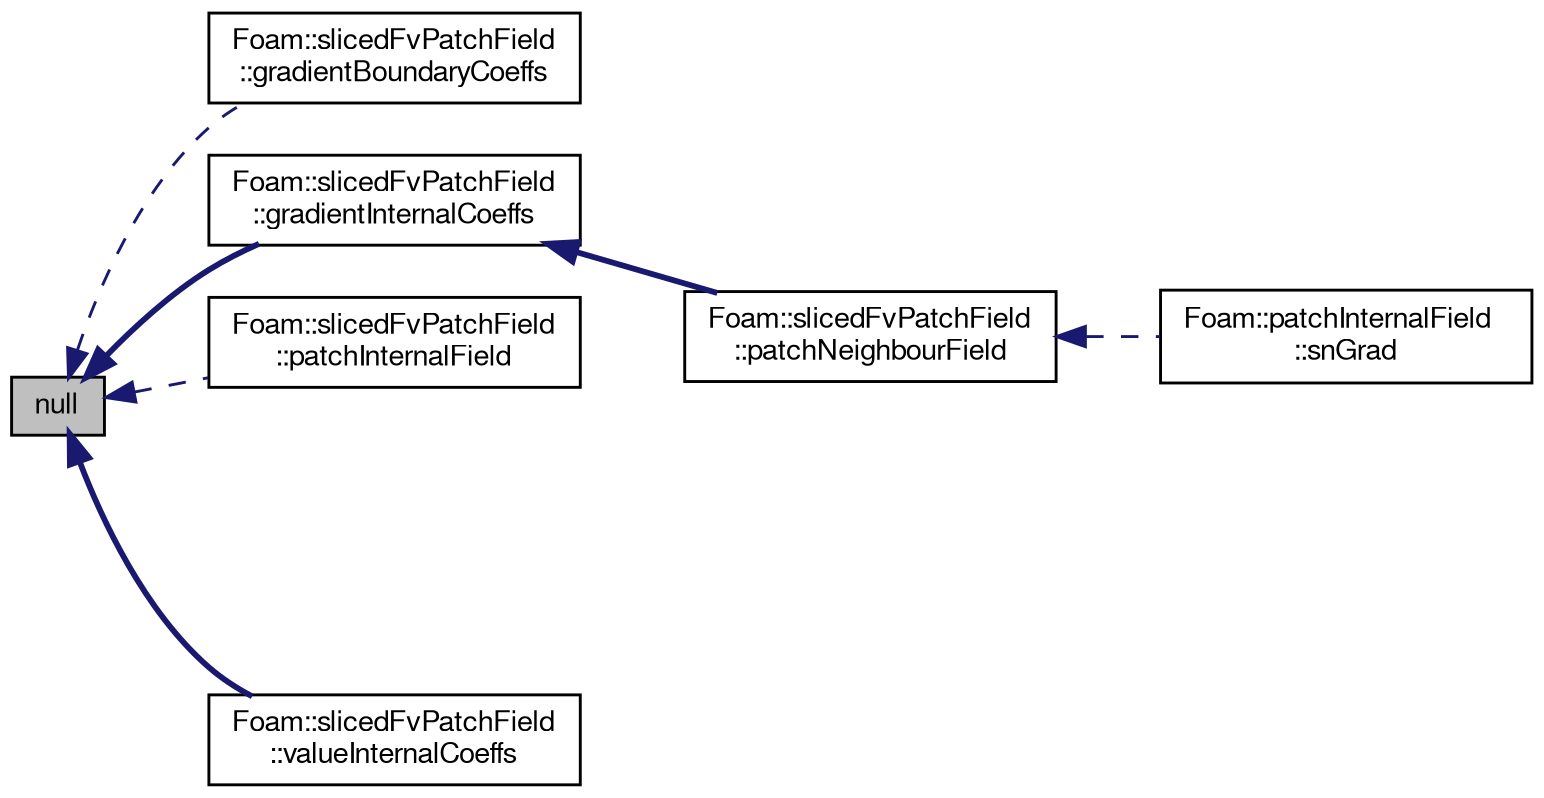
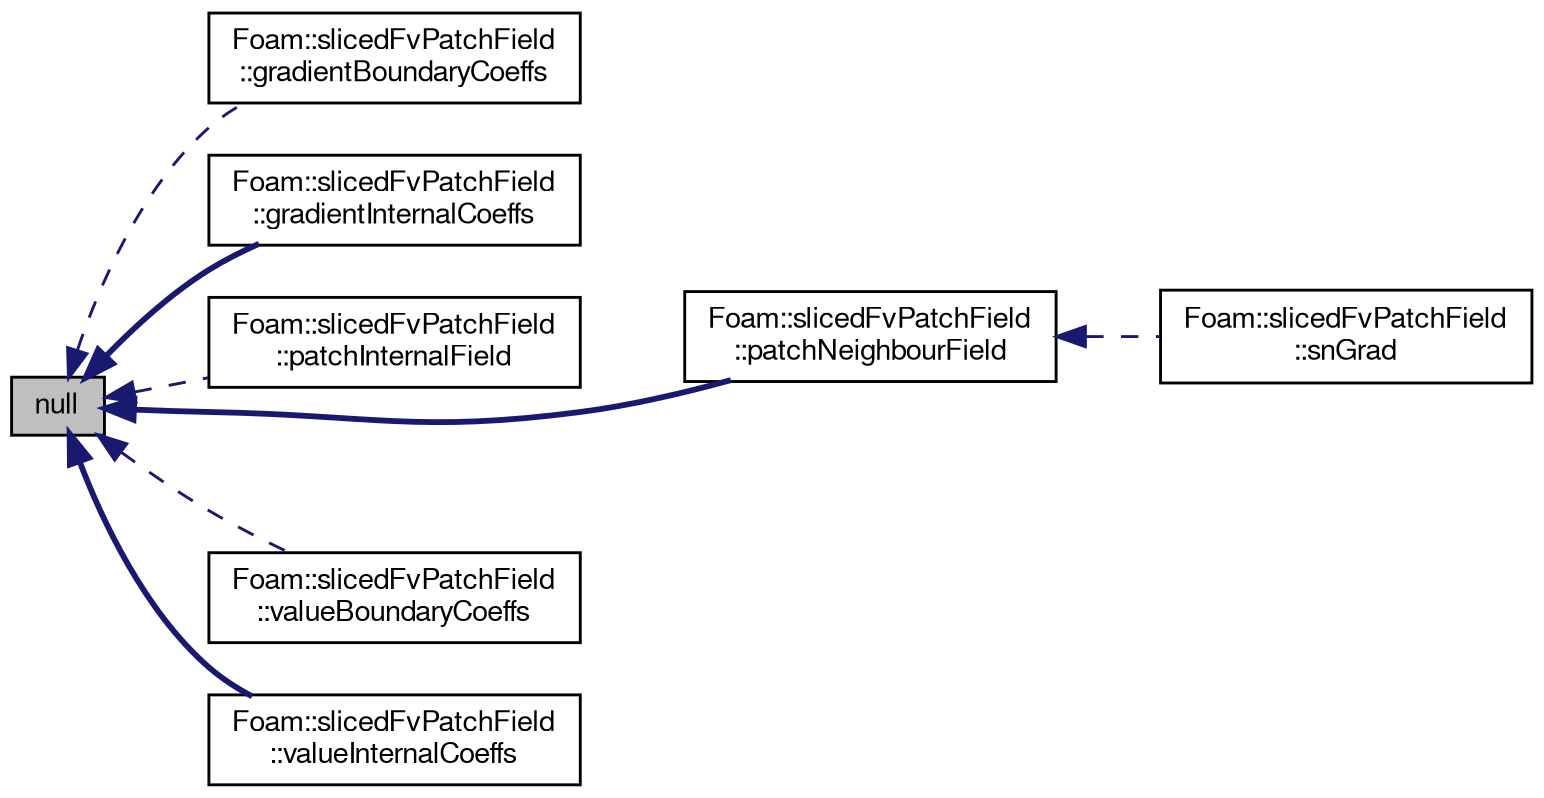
edge "Foam::slicedFvPatchField ::patchNeighbourField" -> "Foam::slicedFvPatchField ::gradientInternalCoeffs": now "Foam::slicedFvPatchField ::patchNeighbourField" -> "null"
node "Foam::patchInternalField ::snGrad": label "Foam::patchInternalField ::snGrad" -> "Foam::slicedFvPatchField ::snGrad"
node "Foam::slicedFvPatchField ::valueBoundaryCoeffs": added
